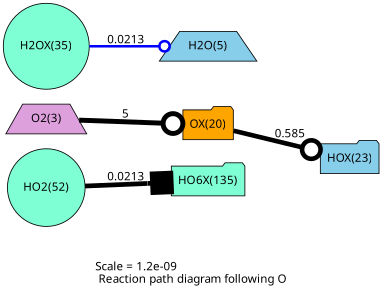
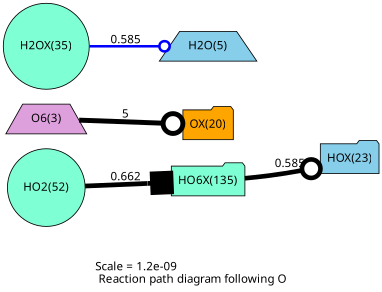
edge "H2OX(35)" -> "H2O(5)": label " 0.0213" -> " 0.585"
node "O2(3)": label "O2(3)" -> "O6(3)"
edge "OX(20)" -> "HOX(23)": now "HO6X(135)" -> "HOX(23)"
edge "HO2(52)" -> "HO6X(135)": label " 0.0213" -> " 0.662"
